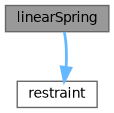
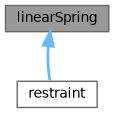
edge "linearSpring" -> "restraint": reversed
